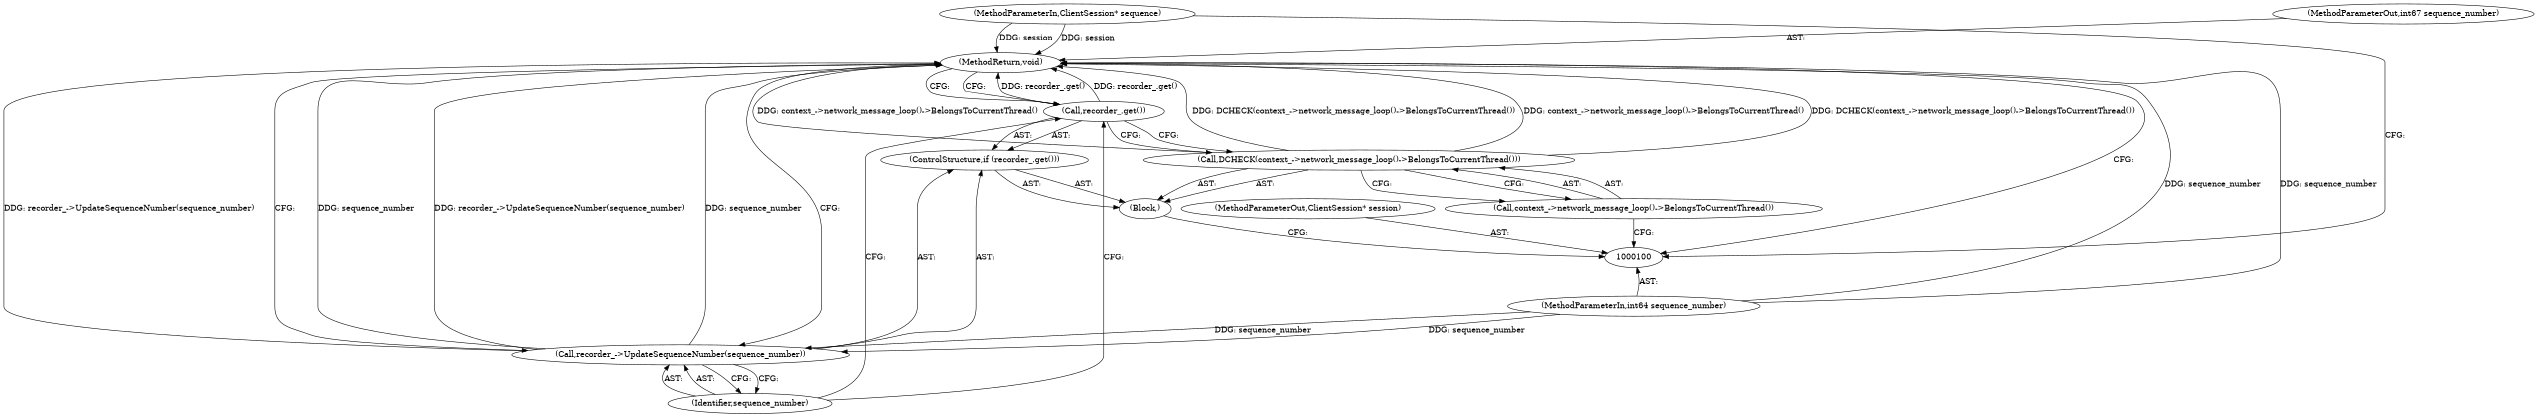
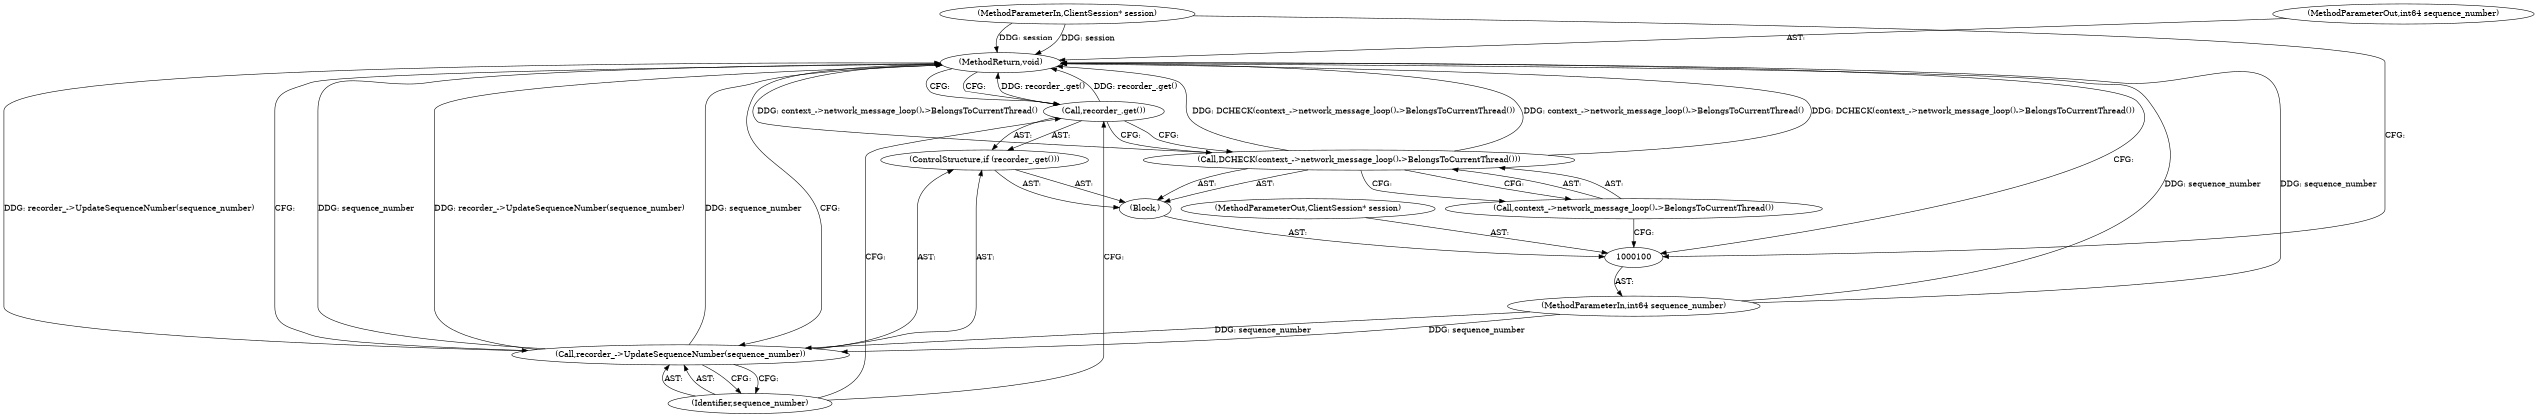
node "(MethodParameterIn,ClientSession* sequence)": label "(MethodParameterIn,ClientSession* sequence)" -> "(MethodParameterIn,ClientSession* session)"
node "(MethodParameterOut,int67 sequence_number)": label "(MethodParameterOut,int67 sequence_number)" -> "(MethodParameterOut,int64 sequence_number)"
edge "(Block,)" -> "1000100": label "CFG: " -> "AST: "
edge "(MethodParameterIn,int64 sequence_number)" -> "1000100": reversed
